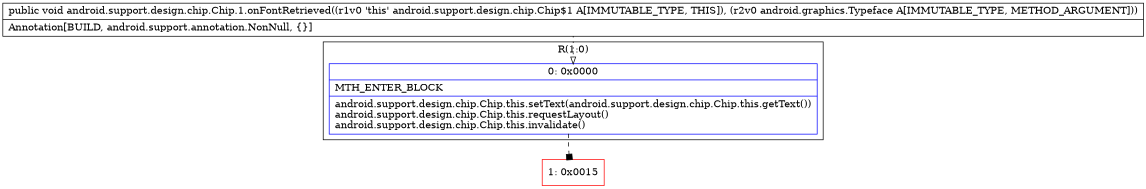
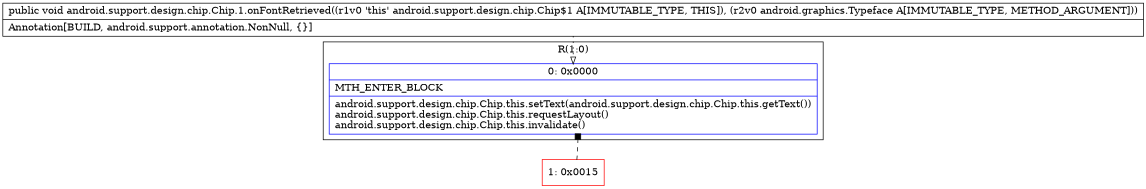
edge "0: 0x0000" -> "1: 0x0015": reversed
